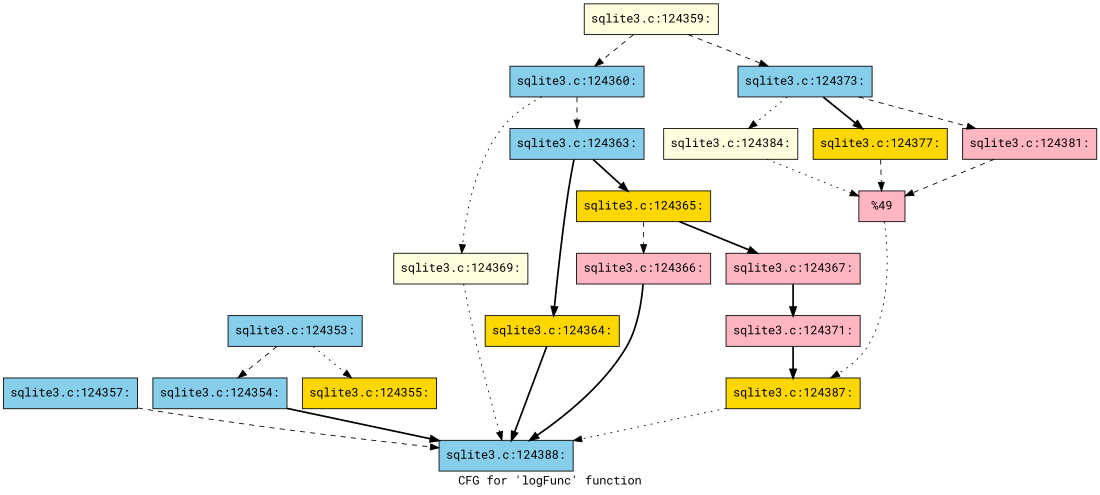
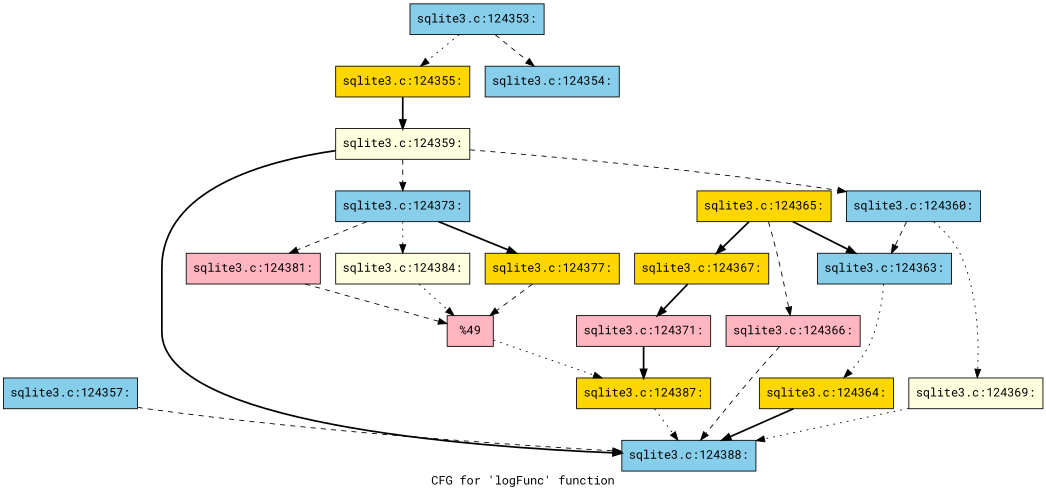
edge "sqlite3.c:124355:" -> "sqlite3.c:124359:": added
edge "sqlite3.c:124363:" -> "sqlite3.c:124365:": reversed
edge "sqlite3.c:124363:" -> "sqlite3.c:124364:": style bold -> dotted
node "sqlite3.c:124367:": fillcolor lightpink -> gold
edge "sqlite3.c:124366:" -> "sqlite3.c:124388:": style bold -> dashed
edge "sqlite3.c:124354:" -> "sqlite3.c:124388:": now "sqlite3.c:124359:" -> "sqlite3.c:124388:"
